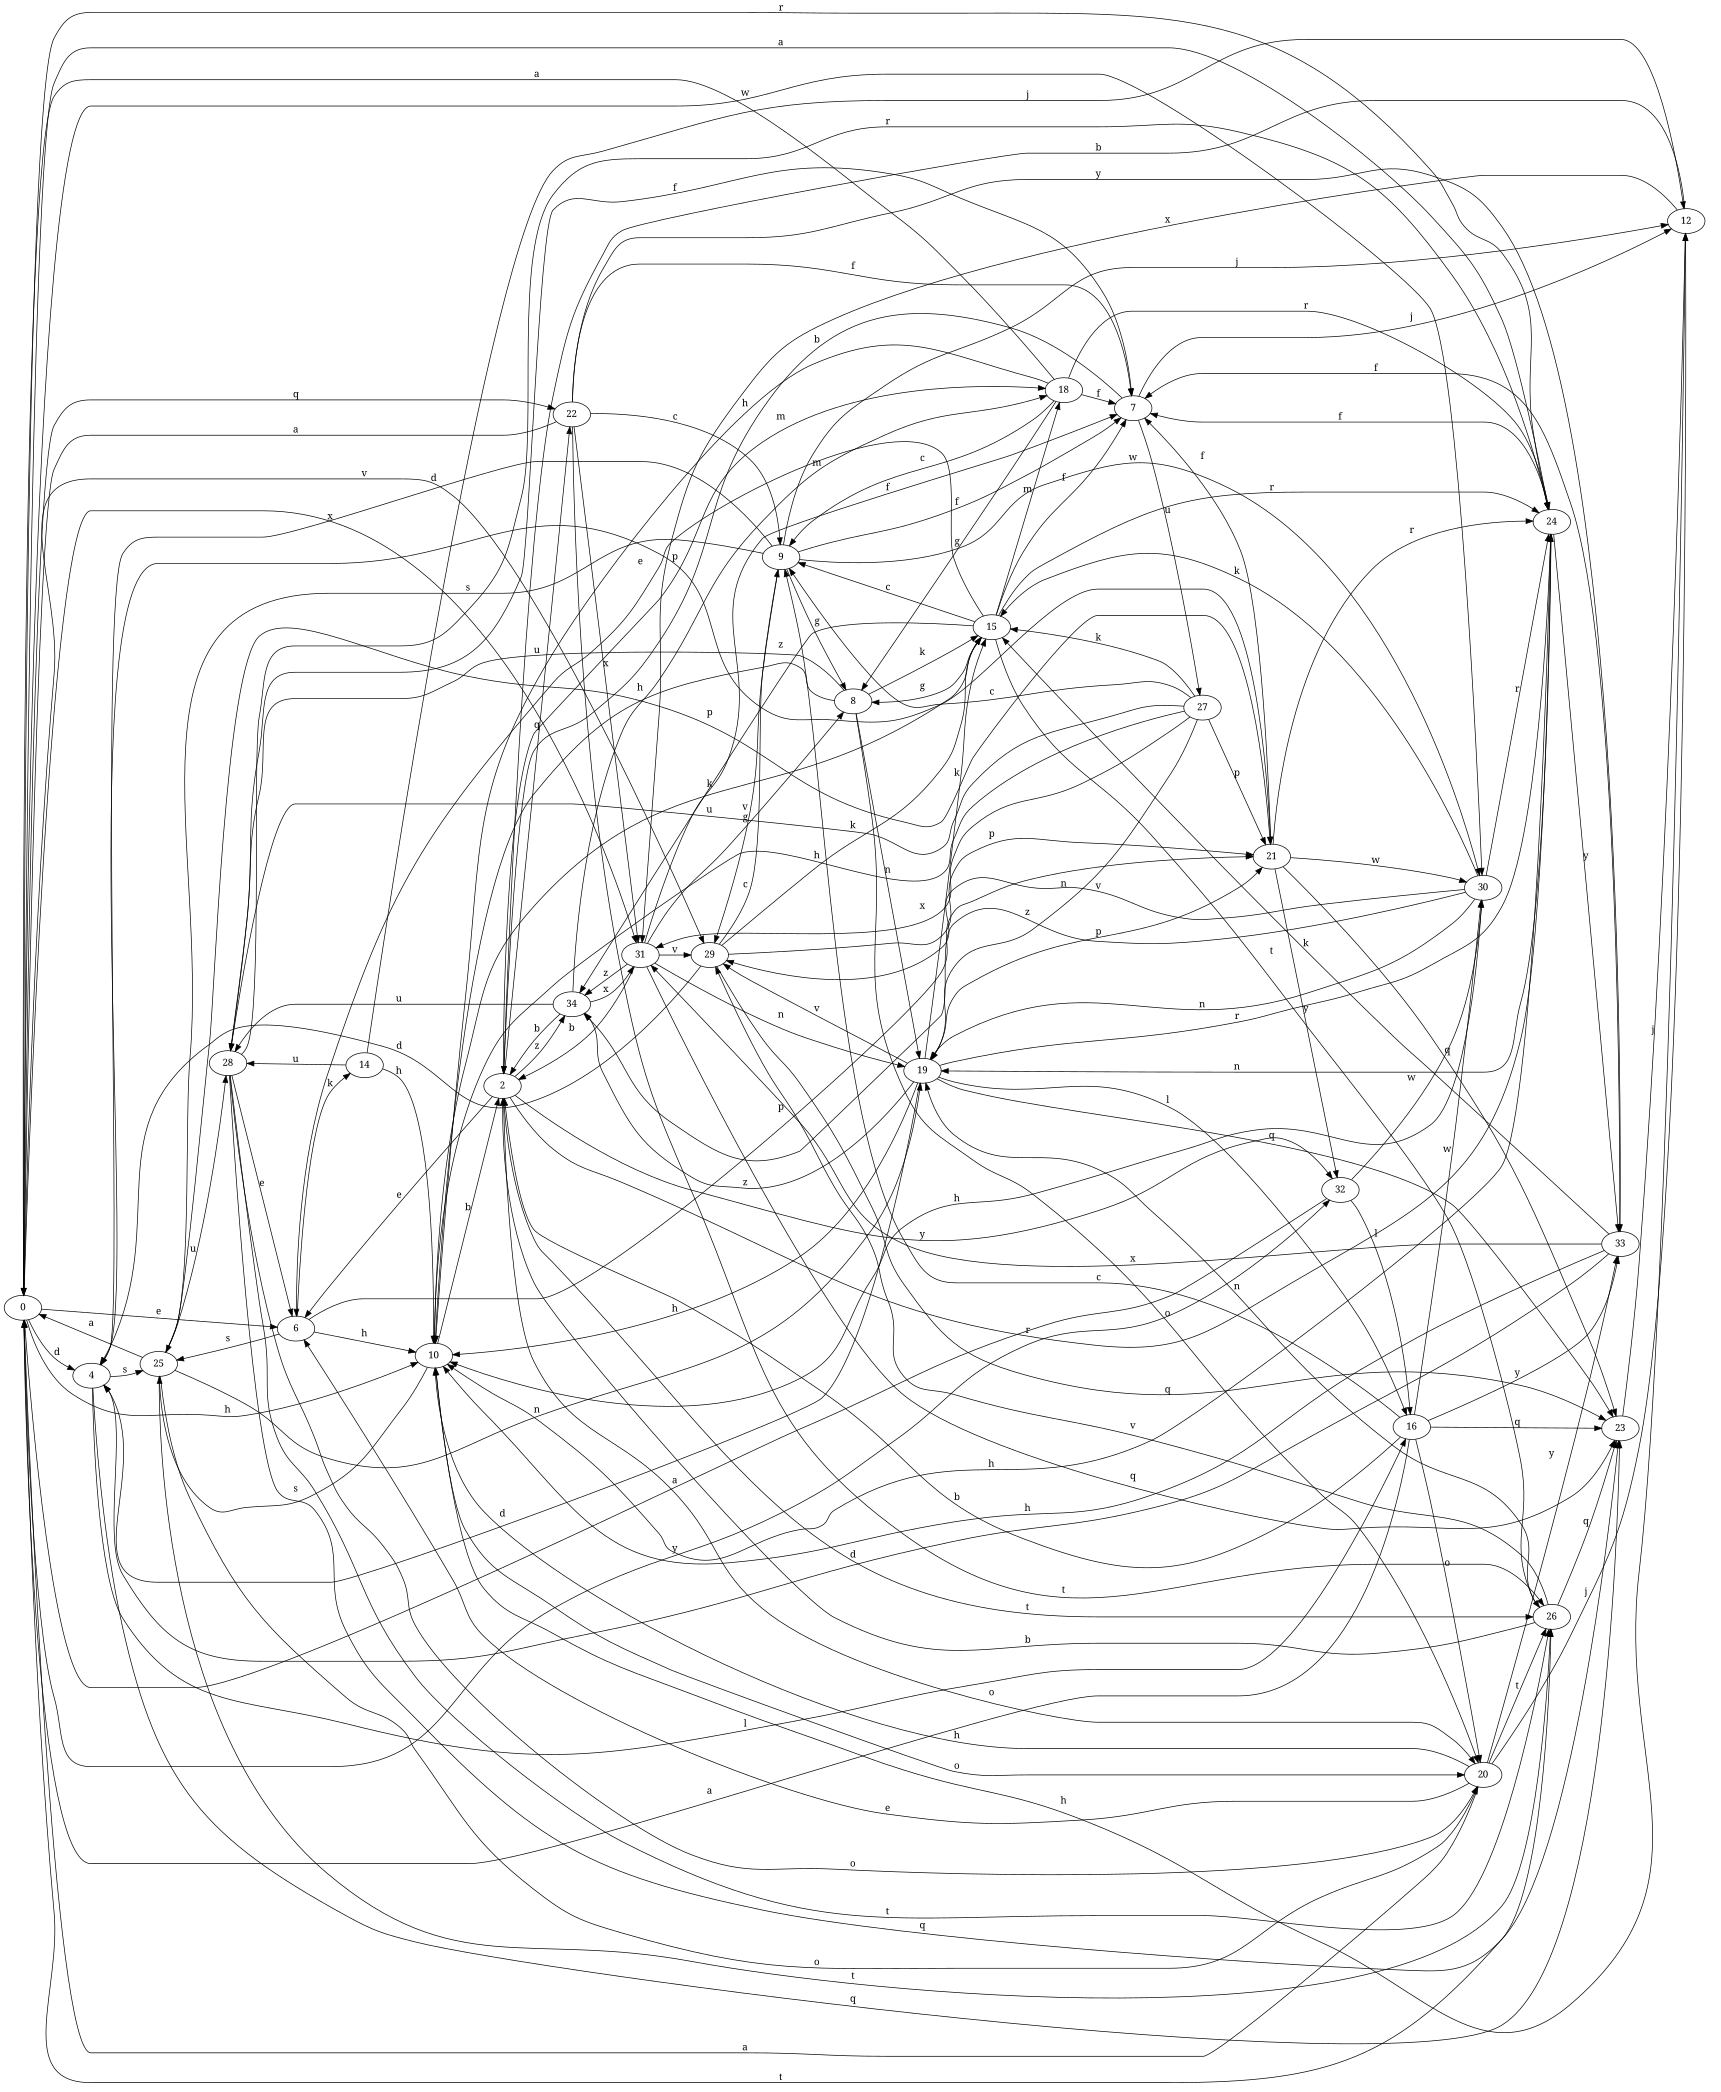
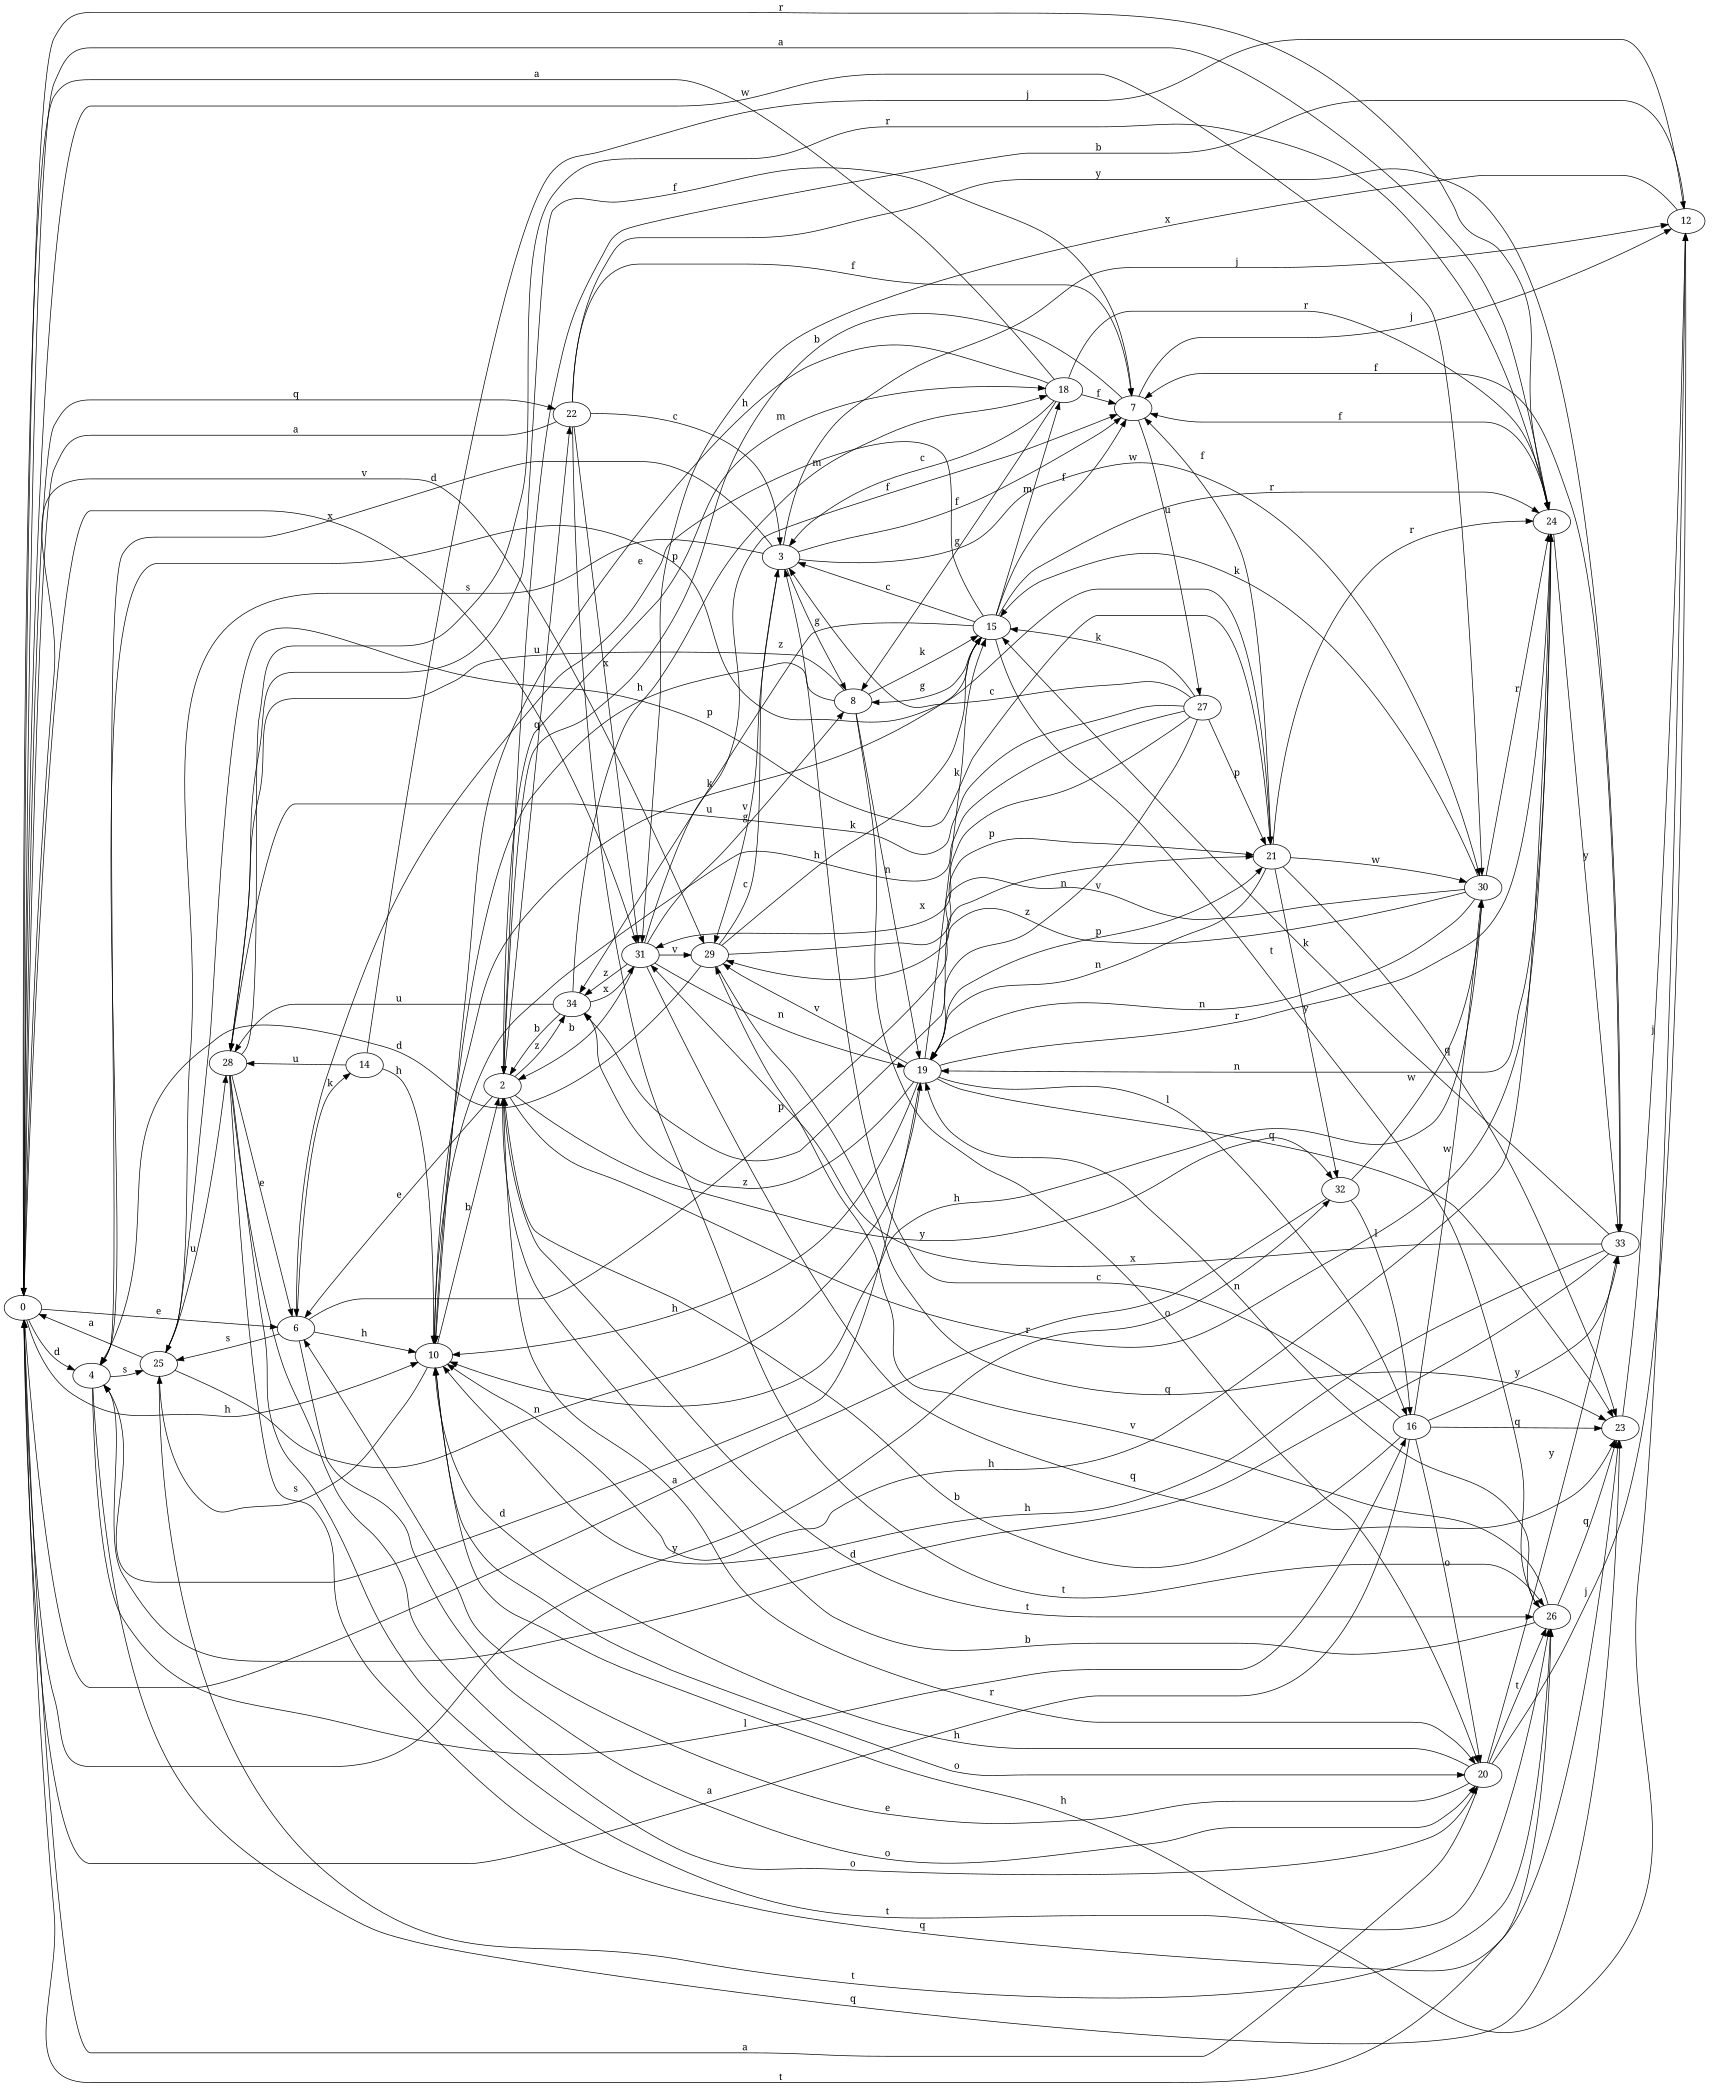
node "9": label "9" -> "3"
edge "21" -> "19": added, label "n"
edge "2" -> "20": label "o" -> "r"
edge "25" -> "20": now "6" -> "20"
